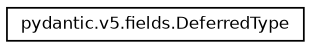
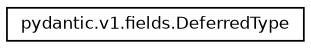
node "pydantic.v5.fields.DeferredType": label "pydantic.v5.fields.DeferredType" -> "pydantic.v1.fields.DeferredType"
